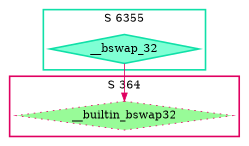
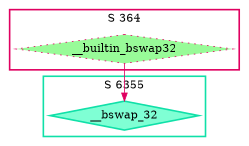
edge "__bswap_32" -> "__builtin_bswap32": reversed
